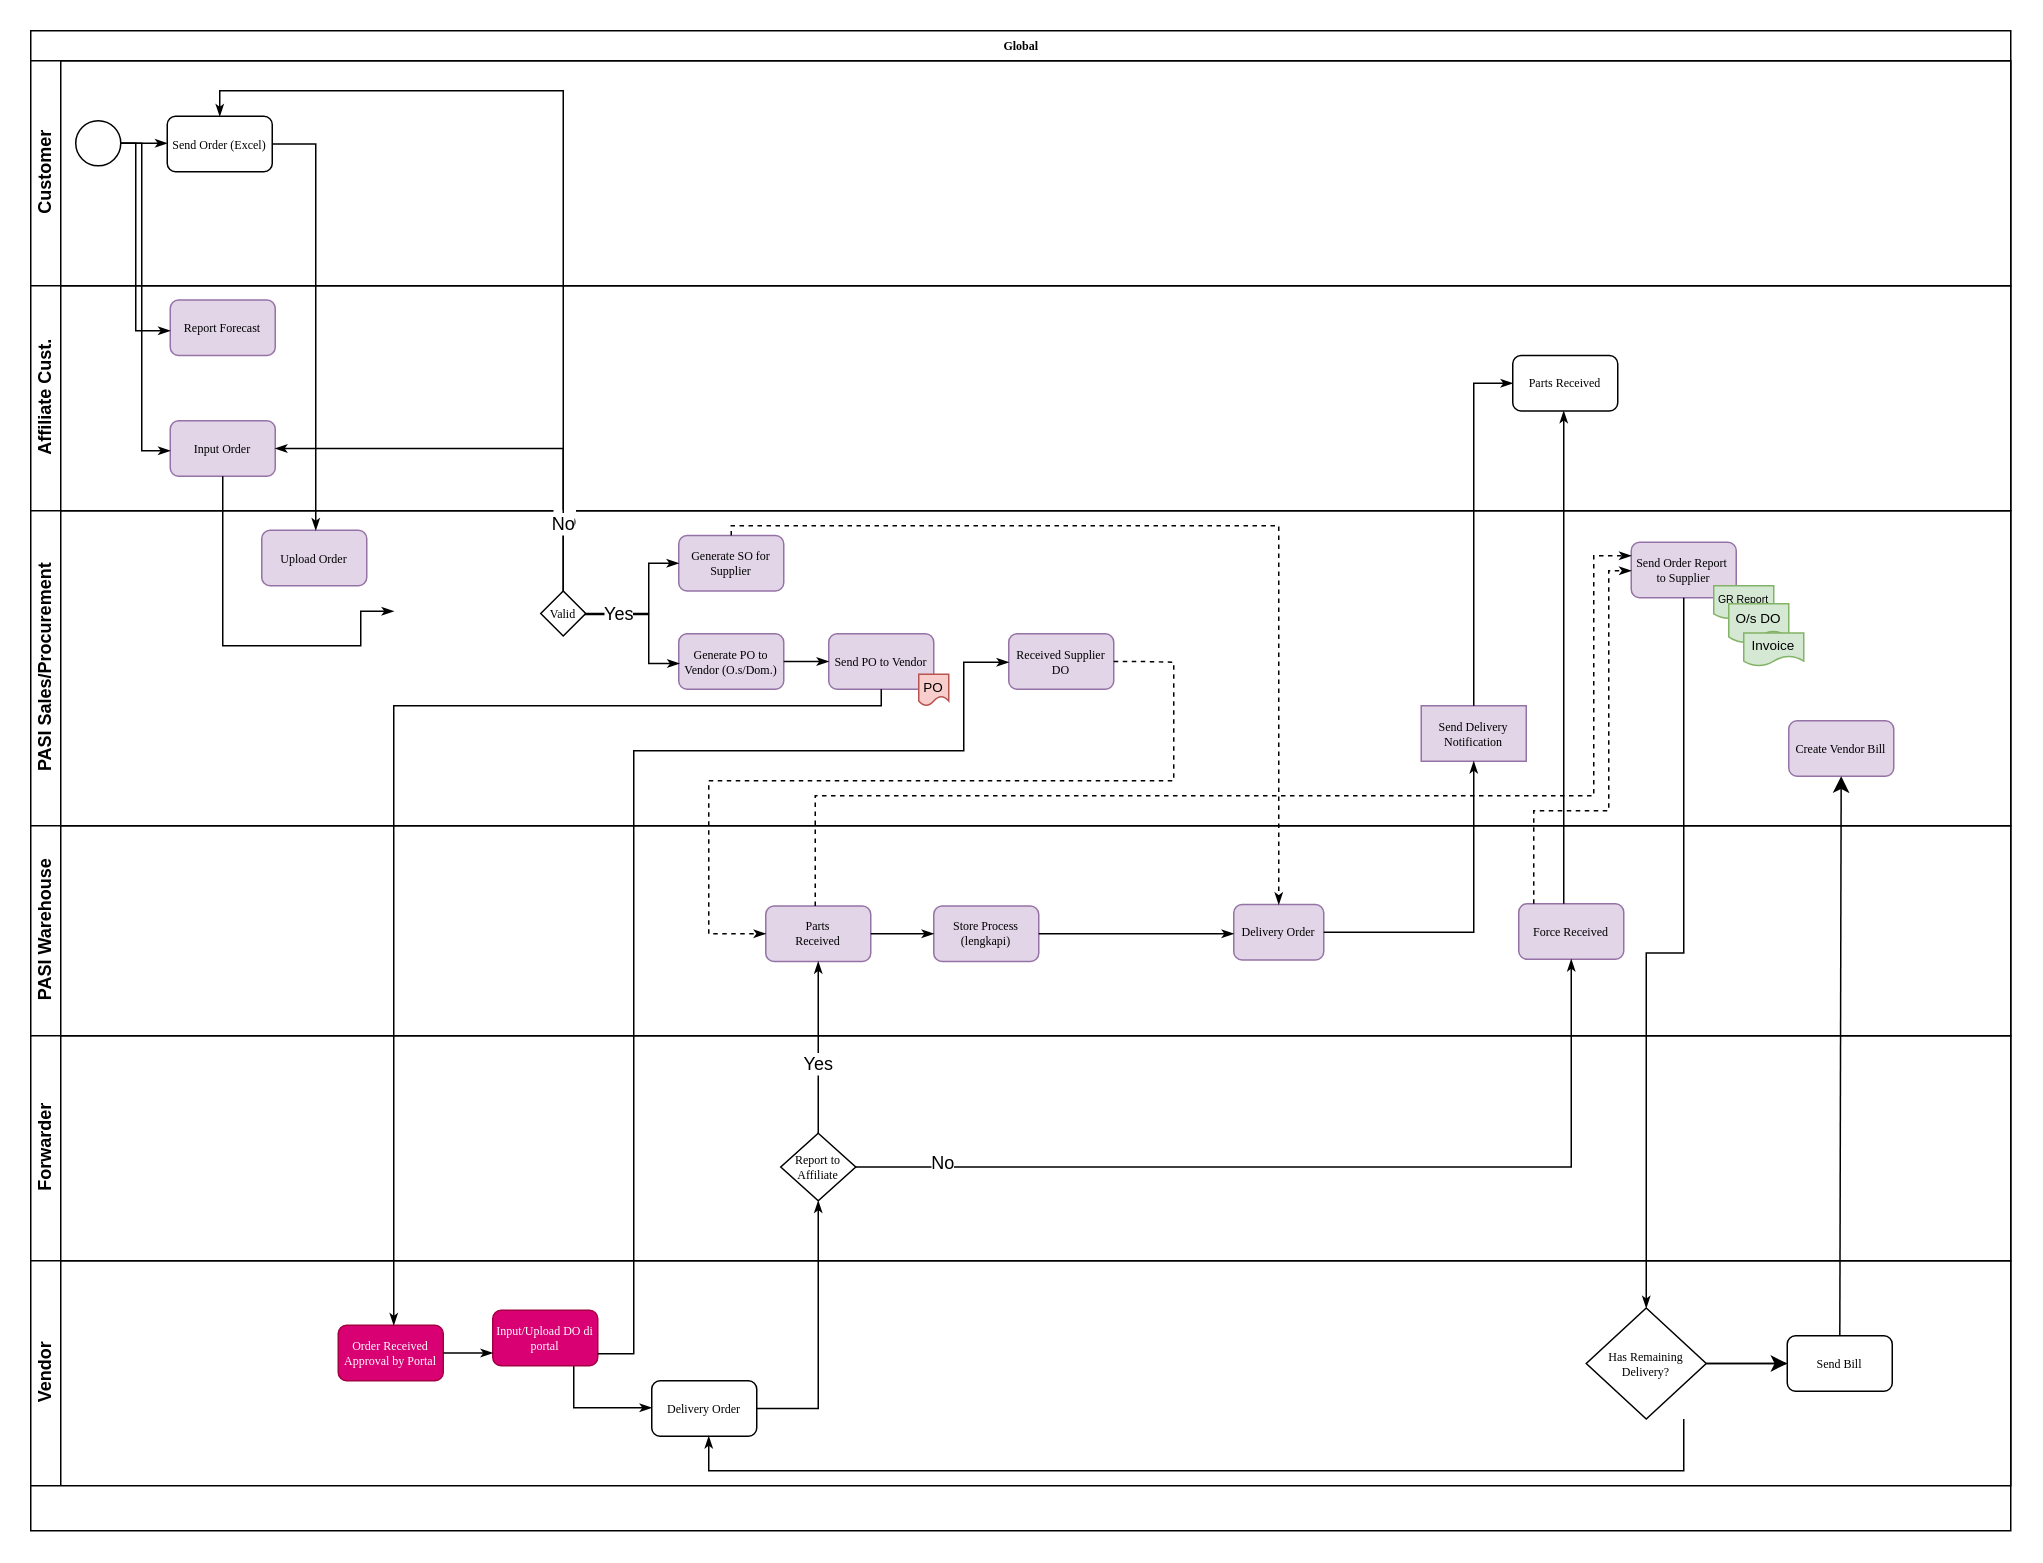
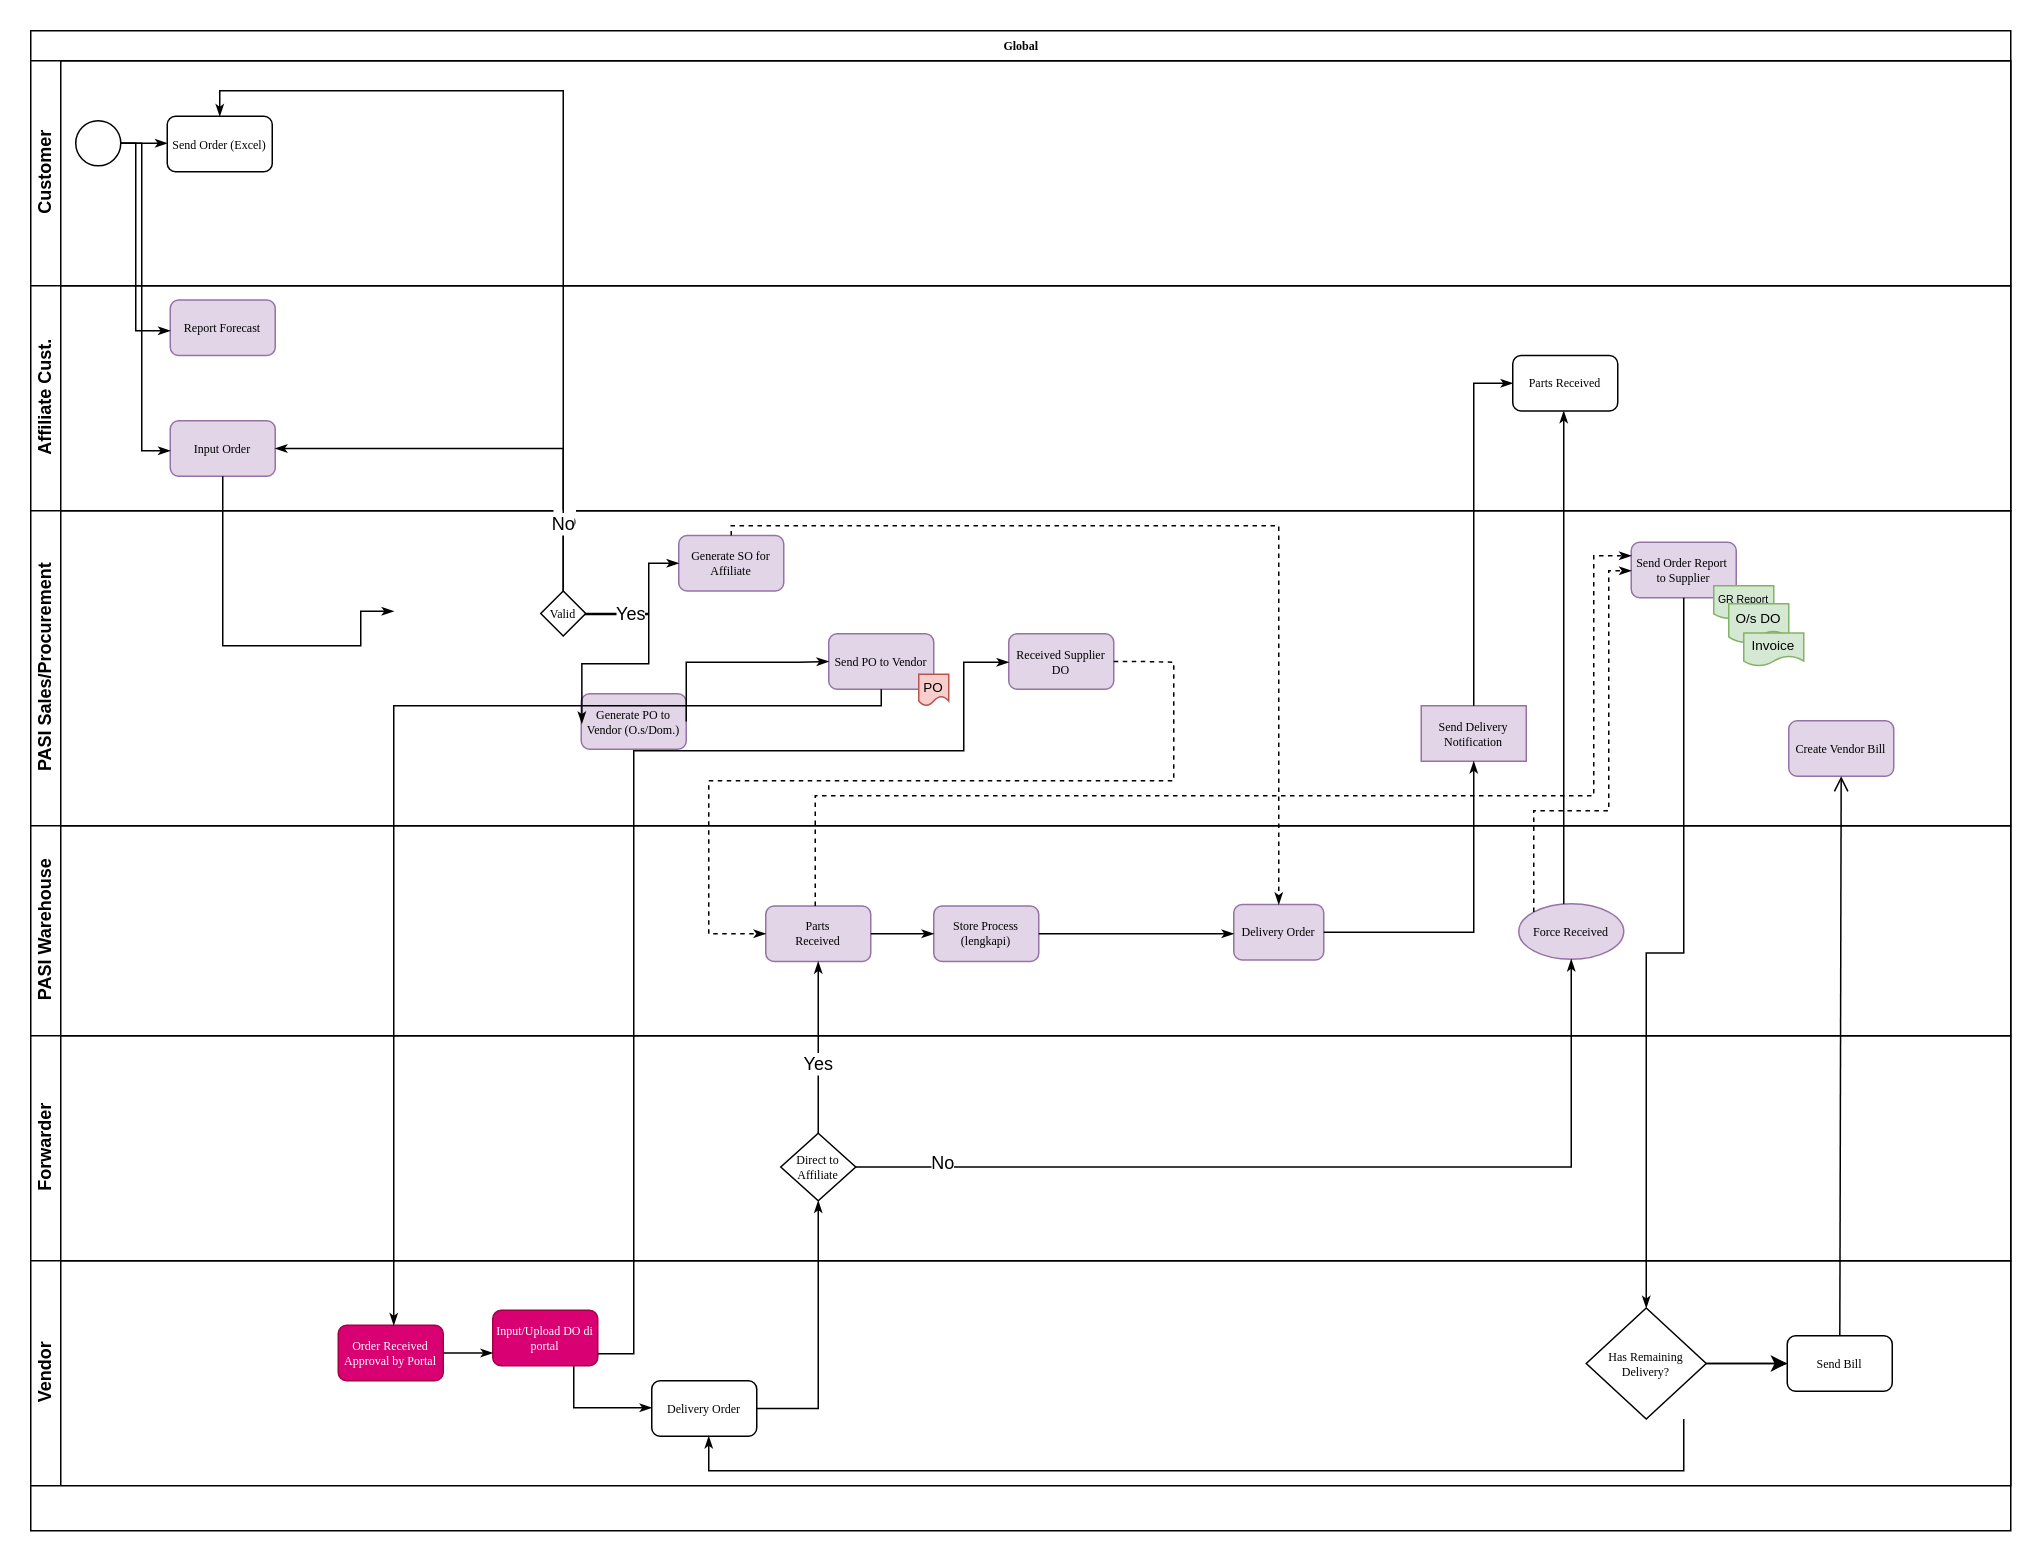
edge "Send Order (Excel)" -> "Upload Order": removed
node "Upload Order": removed
node "Generate SO for Supplier": label "Generate SO for Supplier" -> "Generate SO for Affiliate"
node "Generate PO to Vendor (O.s/Dom.)": moved (731, 662) -> (634, 722)
edge "Send Bill" -> "Create Vendor Bill": arrowhead classic -> open
node "Force Received": shape rounded rectangle -> ellipse
node "Report to Affiliate": label "Report to Affiliate" -> "Direct to Affiliate"
